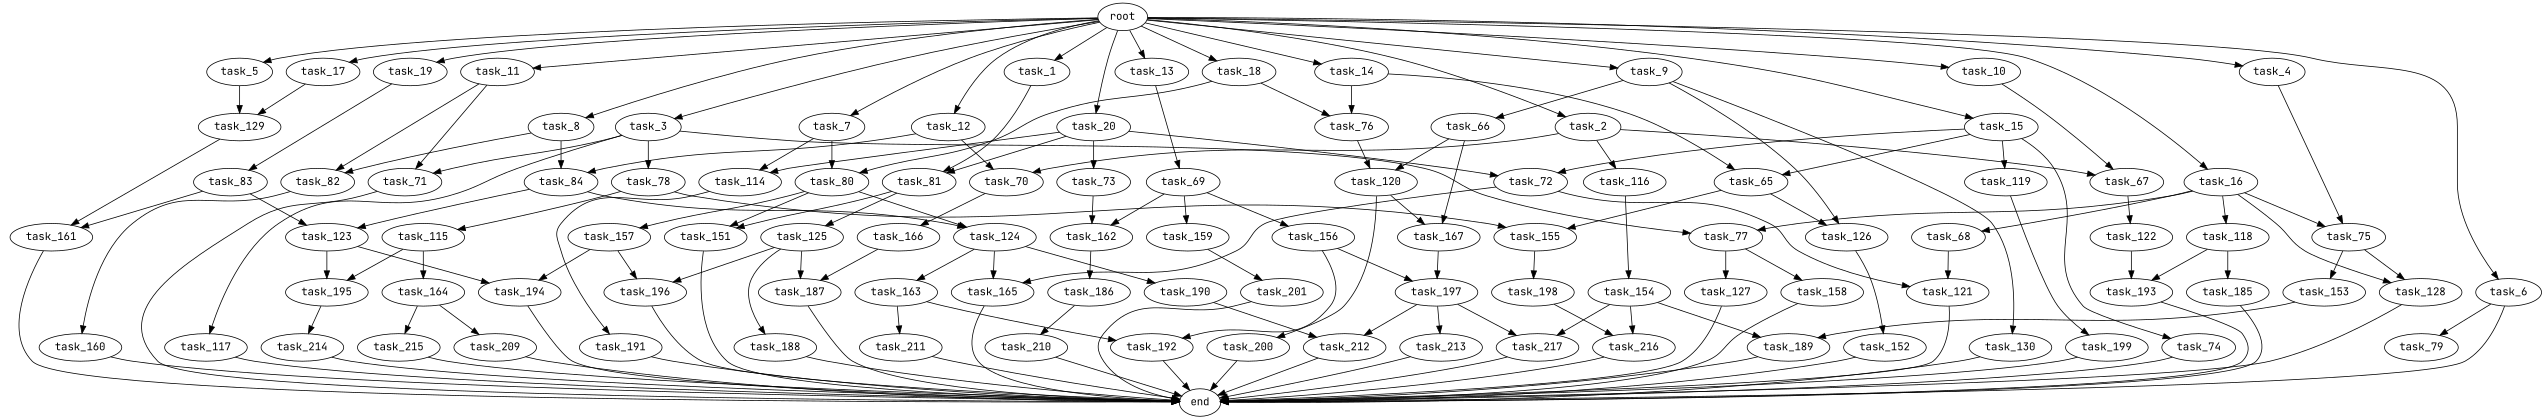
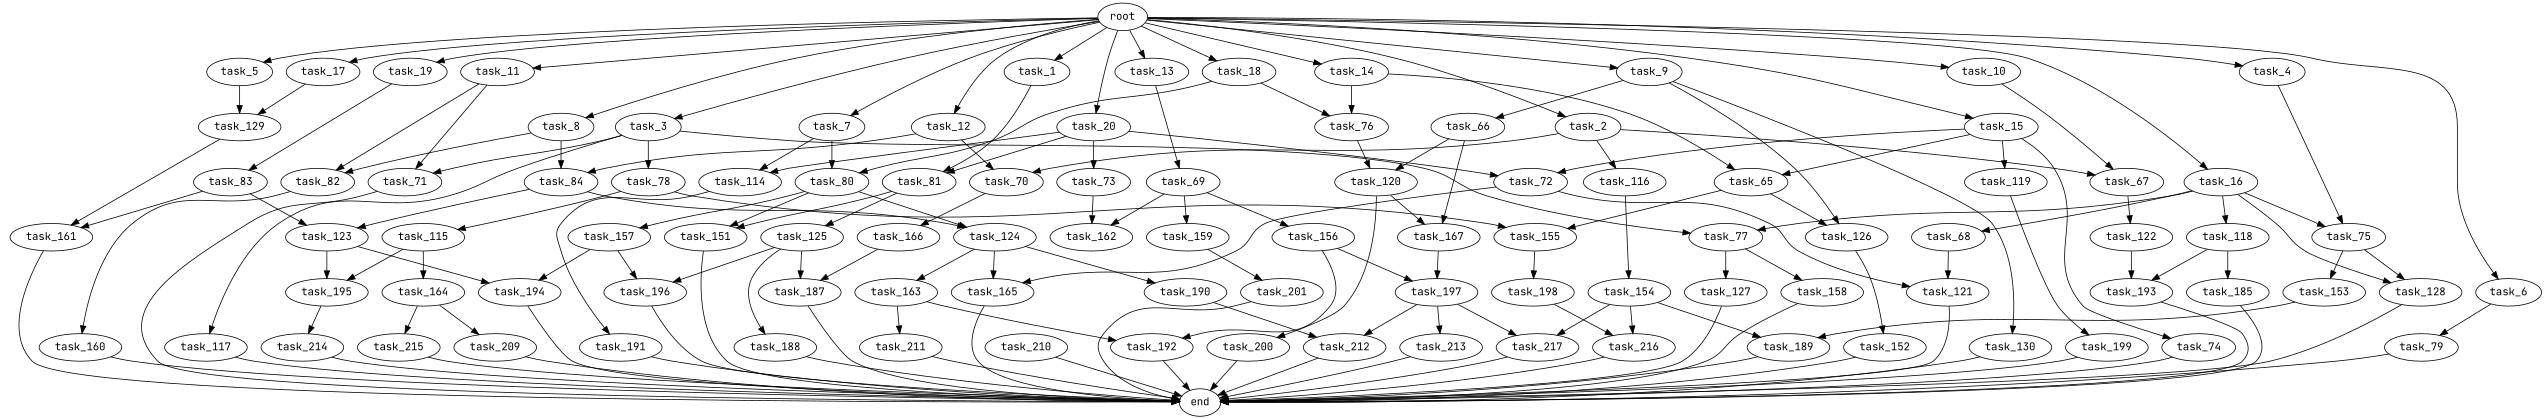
node "task_186": removed
edge "task_6" -> "end": now "task_79" -> "end"
